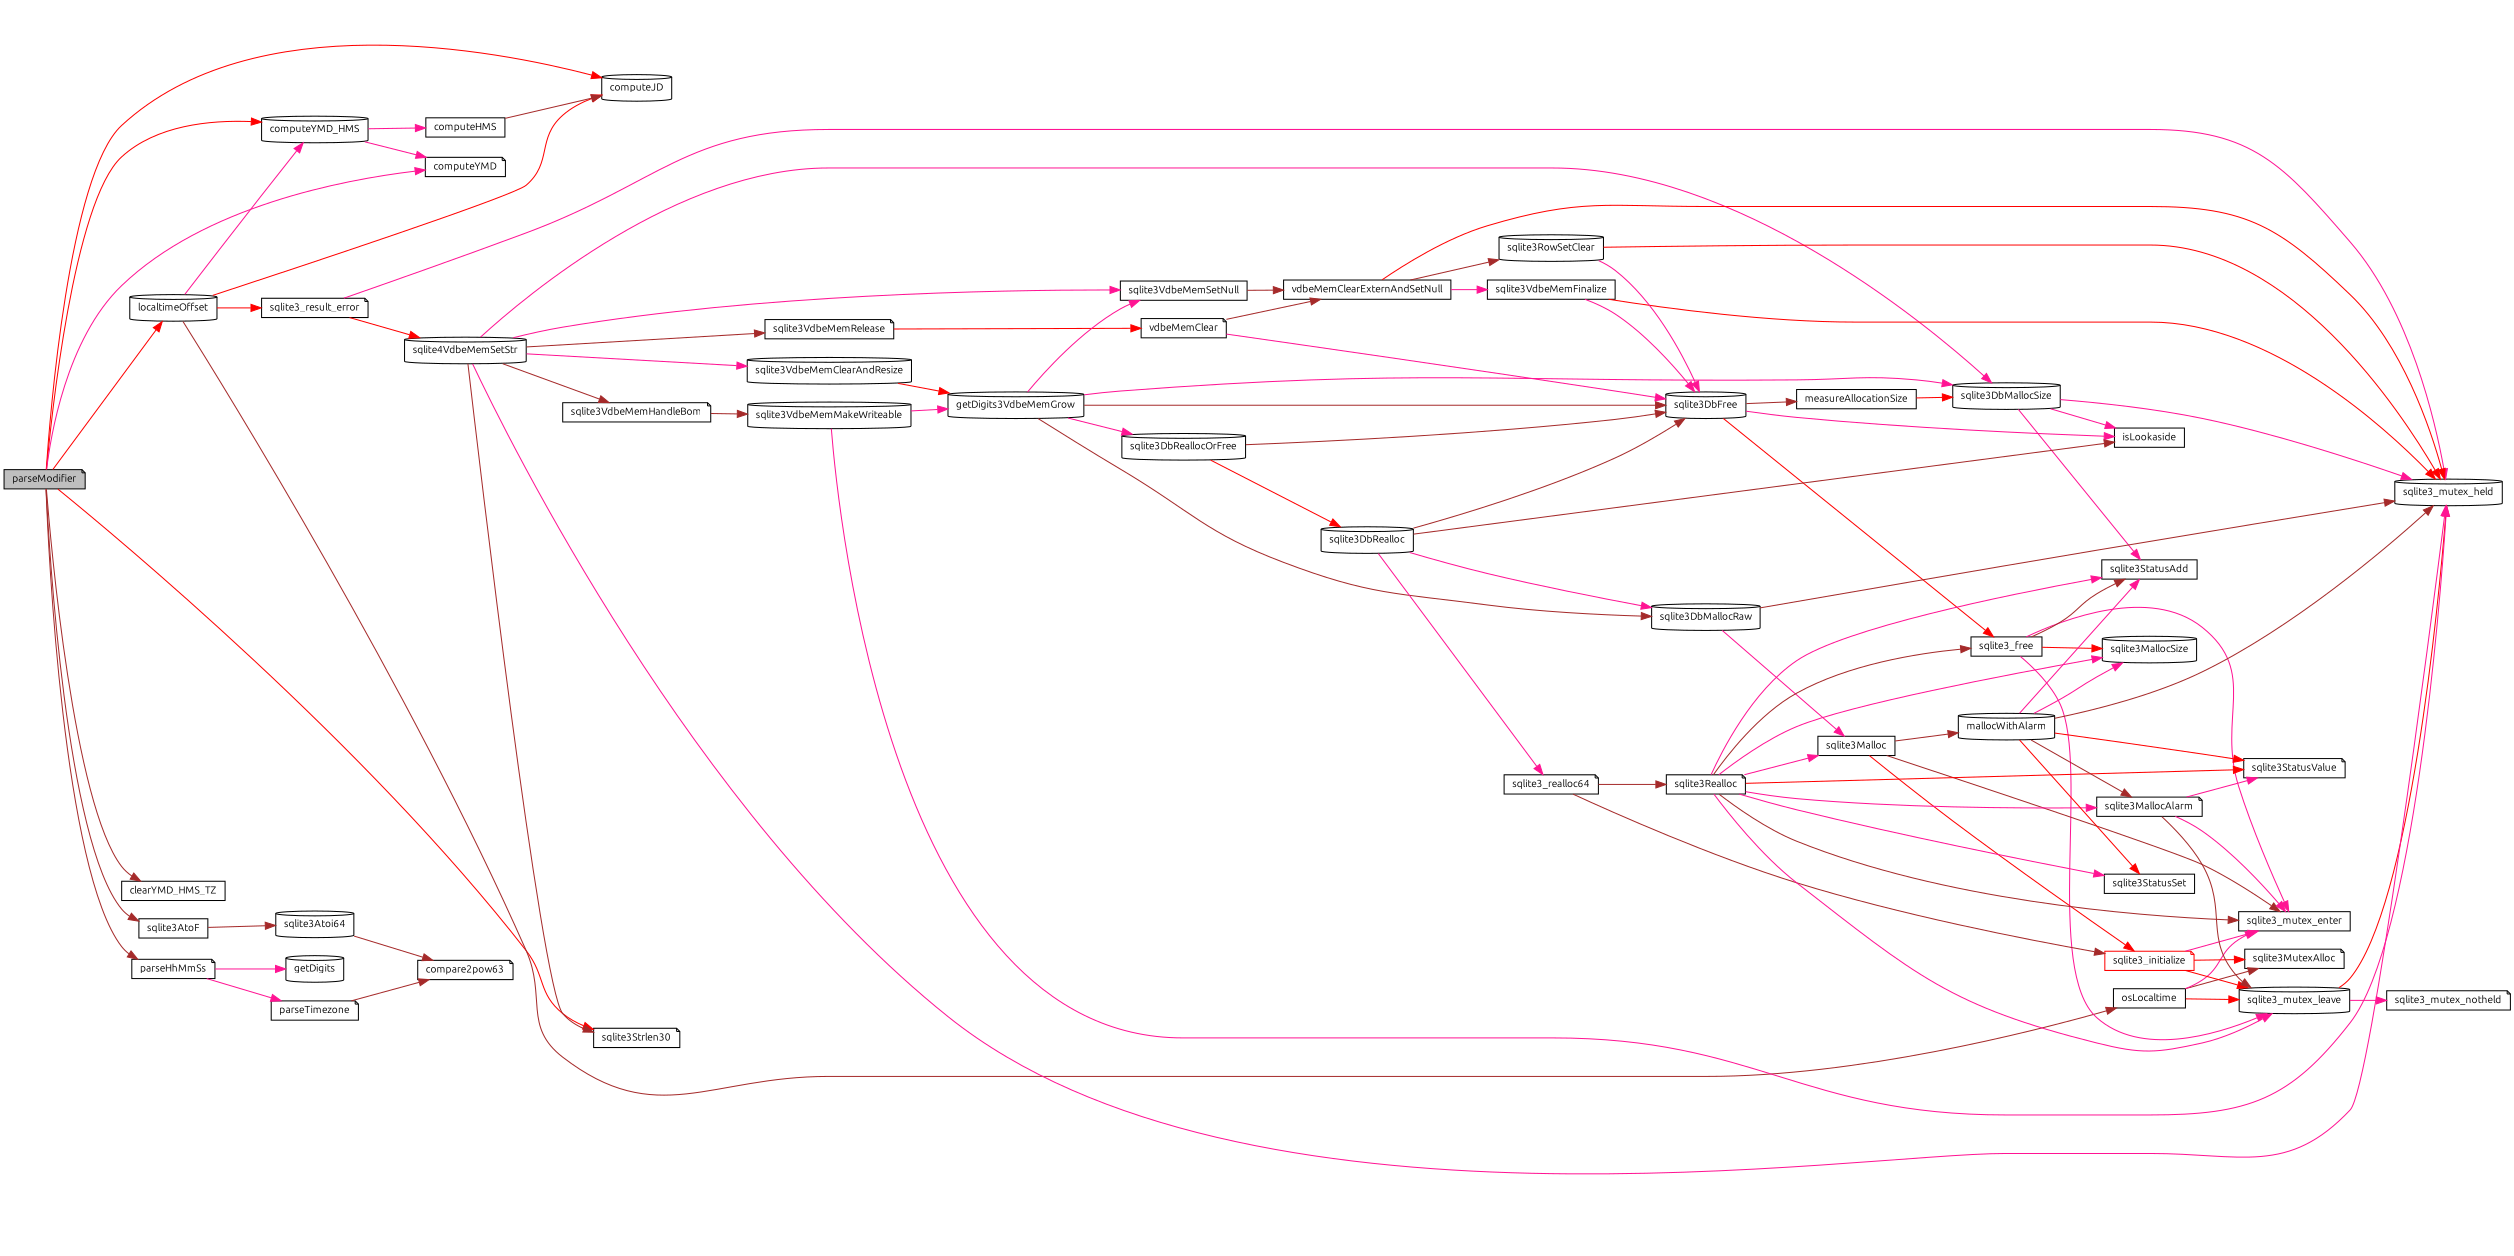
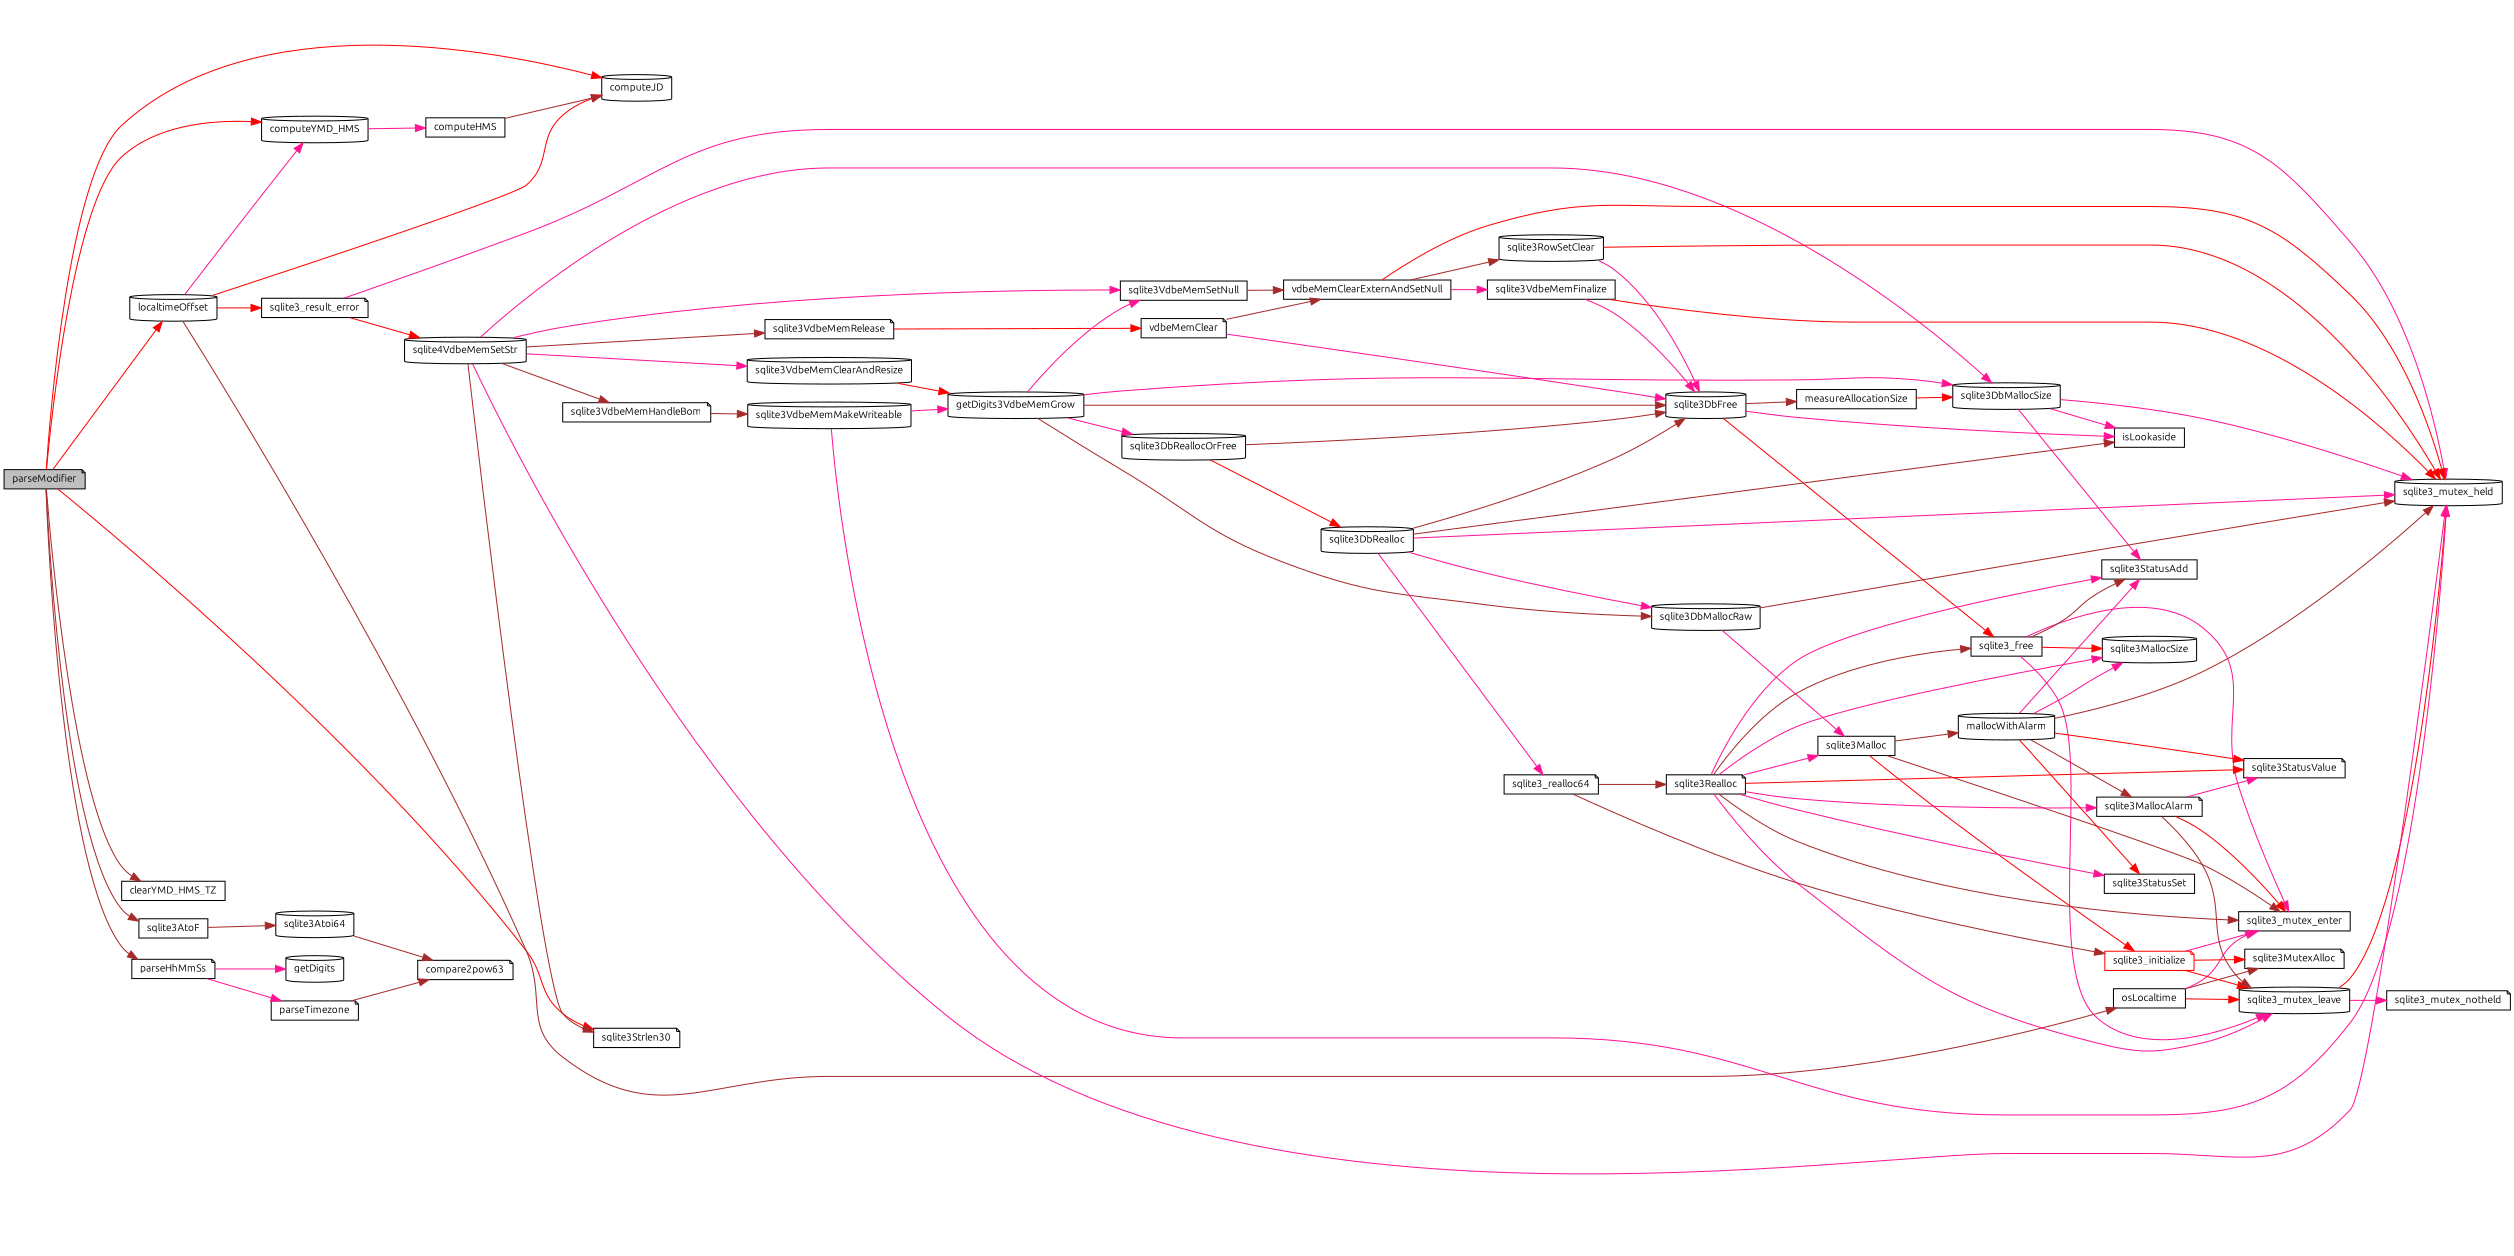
node "computeYMD": removed
edge "sqlite3DbRealloc" -> "sqlite3_mutex_held": added
edge "sqlite3MallocAlarm" -> "sqlite3_mutex_enter": color deeppink -> red
